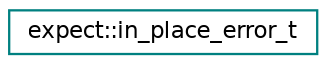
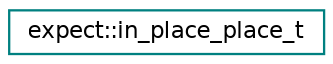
node "expect::in_place_error_t": label "expect::in_place_error_t" -> "expect::in_place_place_t"
